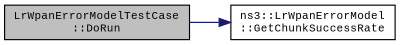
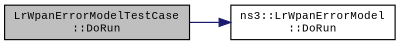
node "ns3::LrWpanErrorModel ::GetChunkSuccessRate": label "ns3::LrWpanErrorModel ::GetChunkSuccessRate" -> "ns3::LrWpanErrorModel ::DoRun"
